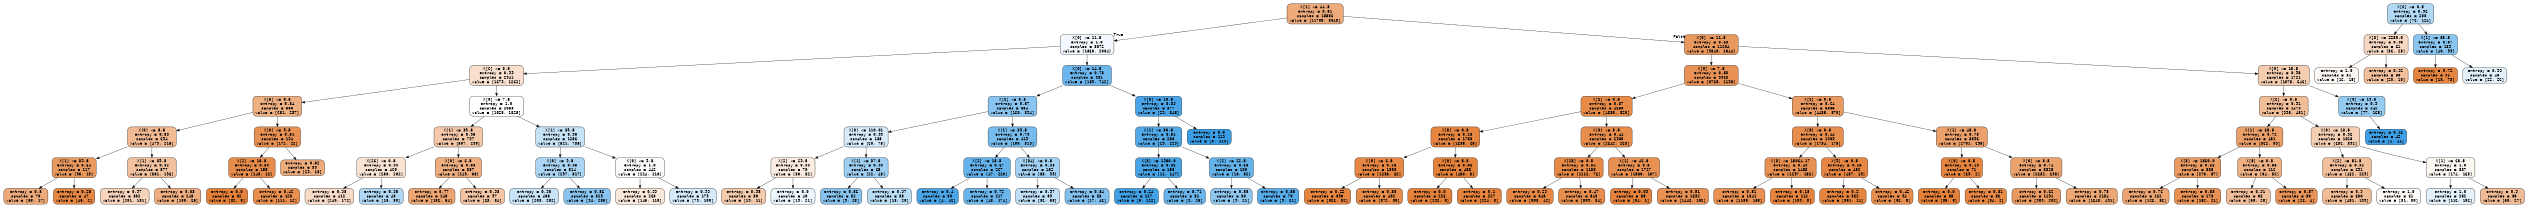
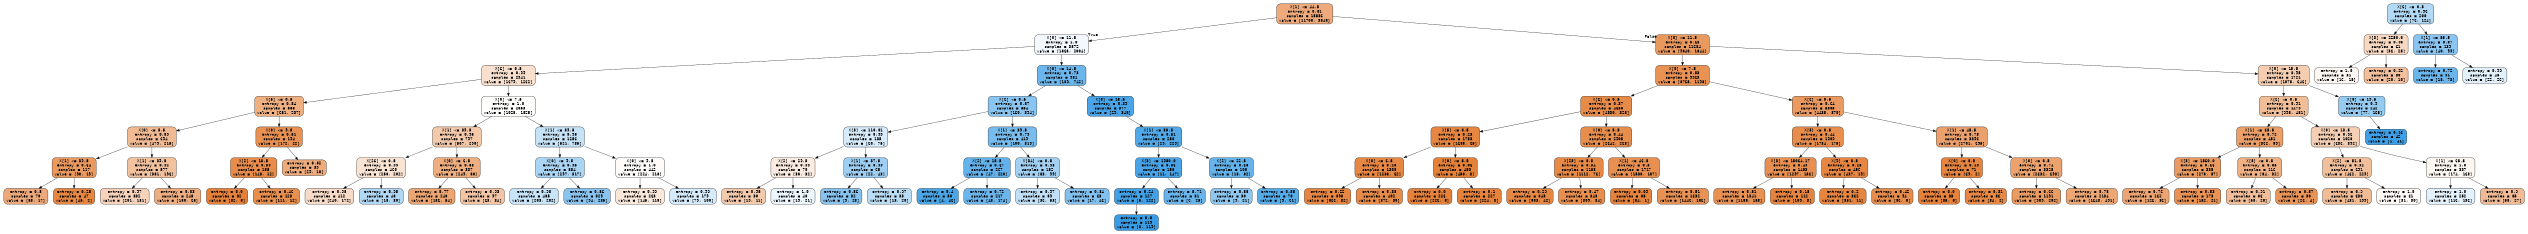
node "entropy = 0.72 samples = 91 value = [18, 73]": fillcolor #e6853f -> #6ab5eb
edge "X[0] <= 18.5 entropy = 0.39 samples = 377 value = [29, 348]" -> "entropy = 0.0 samples = 119 value = [0, 119]": now "entropy = 0.24 samples = 127 value = [5, 122]" -> "entropy = 0.0 samples = 119 value = [0, 119]"
node "X[0] <= 9.5 entropy = 0.95 samples = 814 value = [297, 517]": label "X[0] <= 9.5 entropy = 0.95 samples = 814 value = [297, 517]" -> "X[0] <= 9.5 entropy = 0.95 samples = 854 value = [297, 517]"
node "entropy = 0.0 samples = 40 value = [19, 21]": label "entropy = 0.0 samples = 40 value = [19, 21]" -> "entropy = 1.0 samples = 40 value = [19, 21]"
